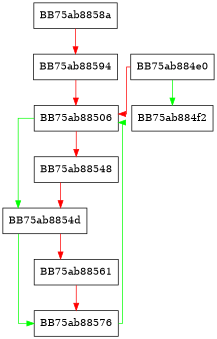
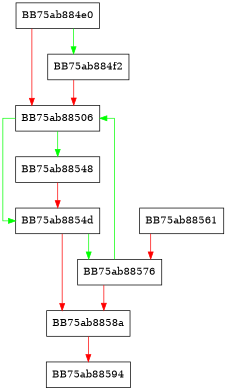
edge "BB75ab88594" -> "BB75ab88506": now "BB75ab884f2" -> "BB75ab88506"
edge "BB75ab88506" -> "BB75ab88548": color red -> green
edge "BB75ab8854d" -> "BB75ab88561": now "BB75ab8854d" -> "BB75ab8858a"
edge "BB75ab88576" -> "BB75ab8858a": added
